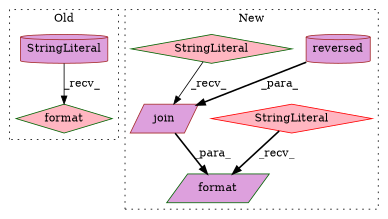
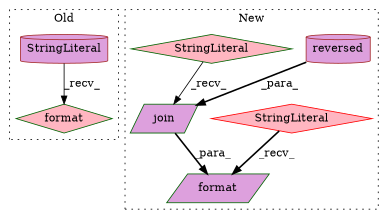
node "join": color brown -> darkgreen
